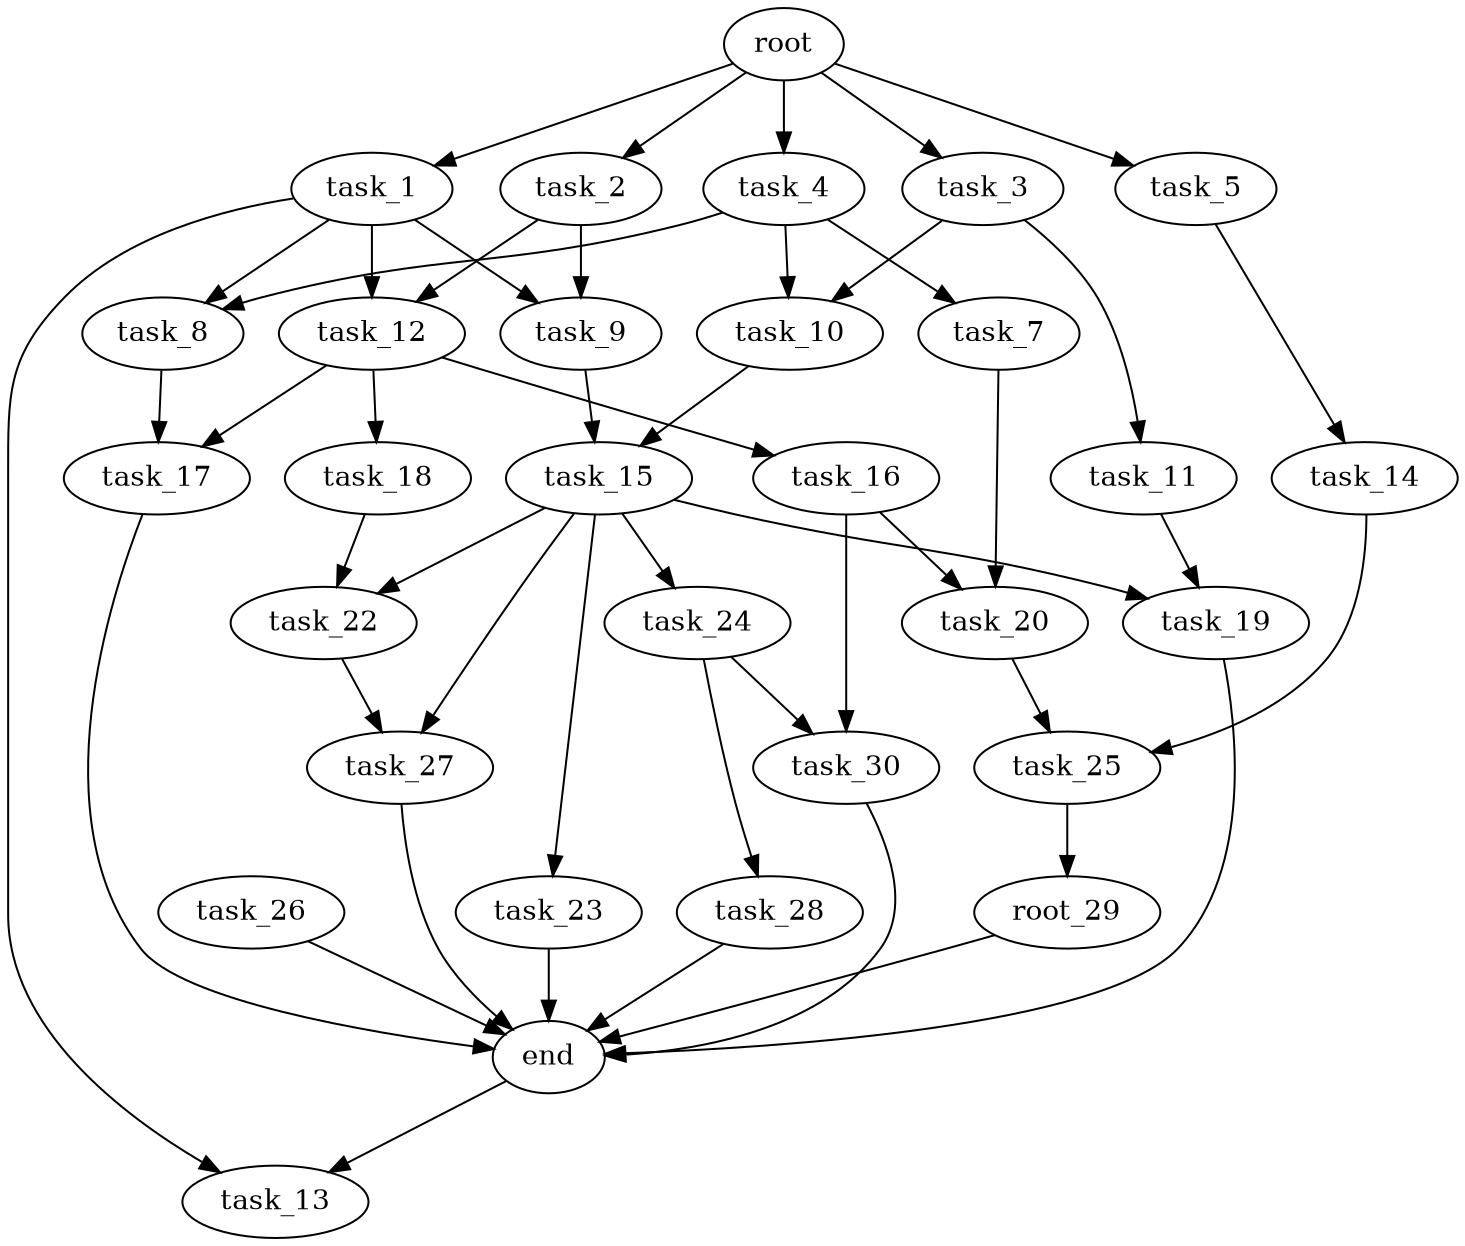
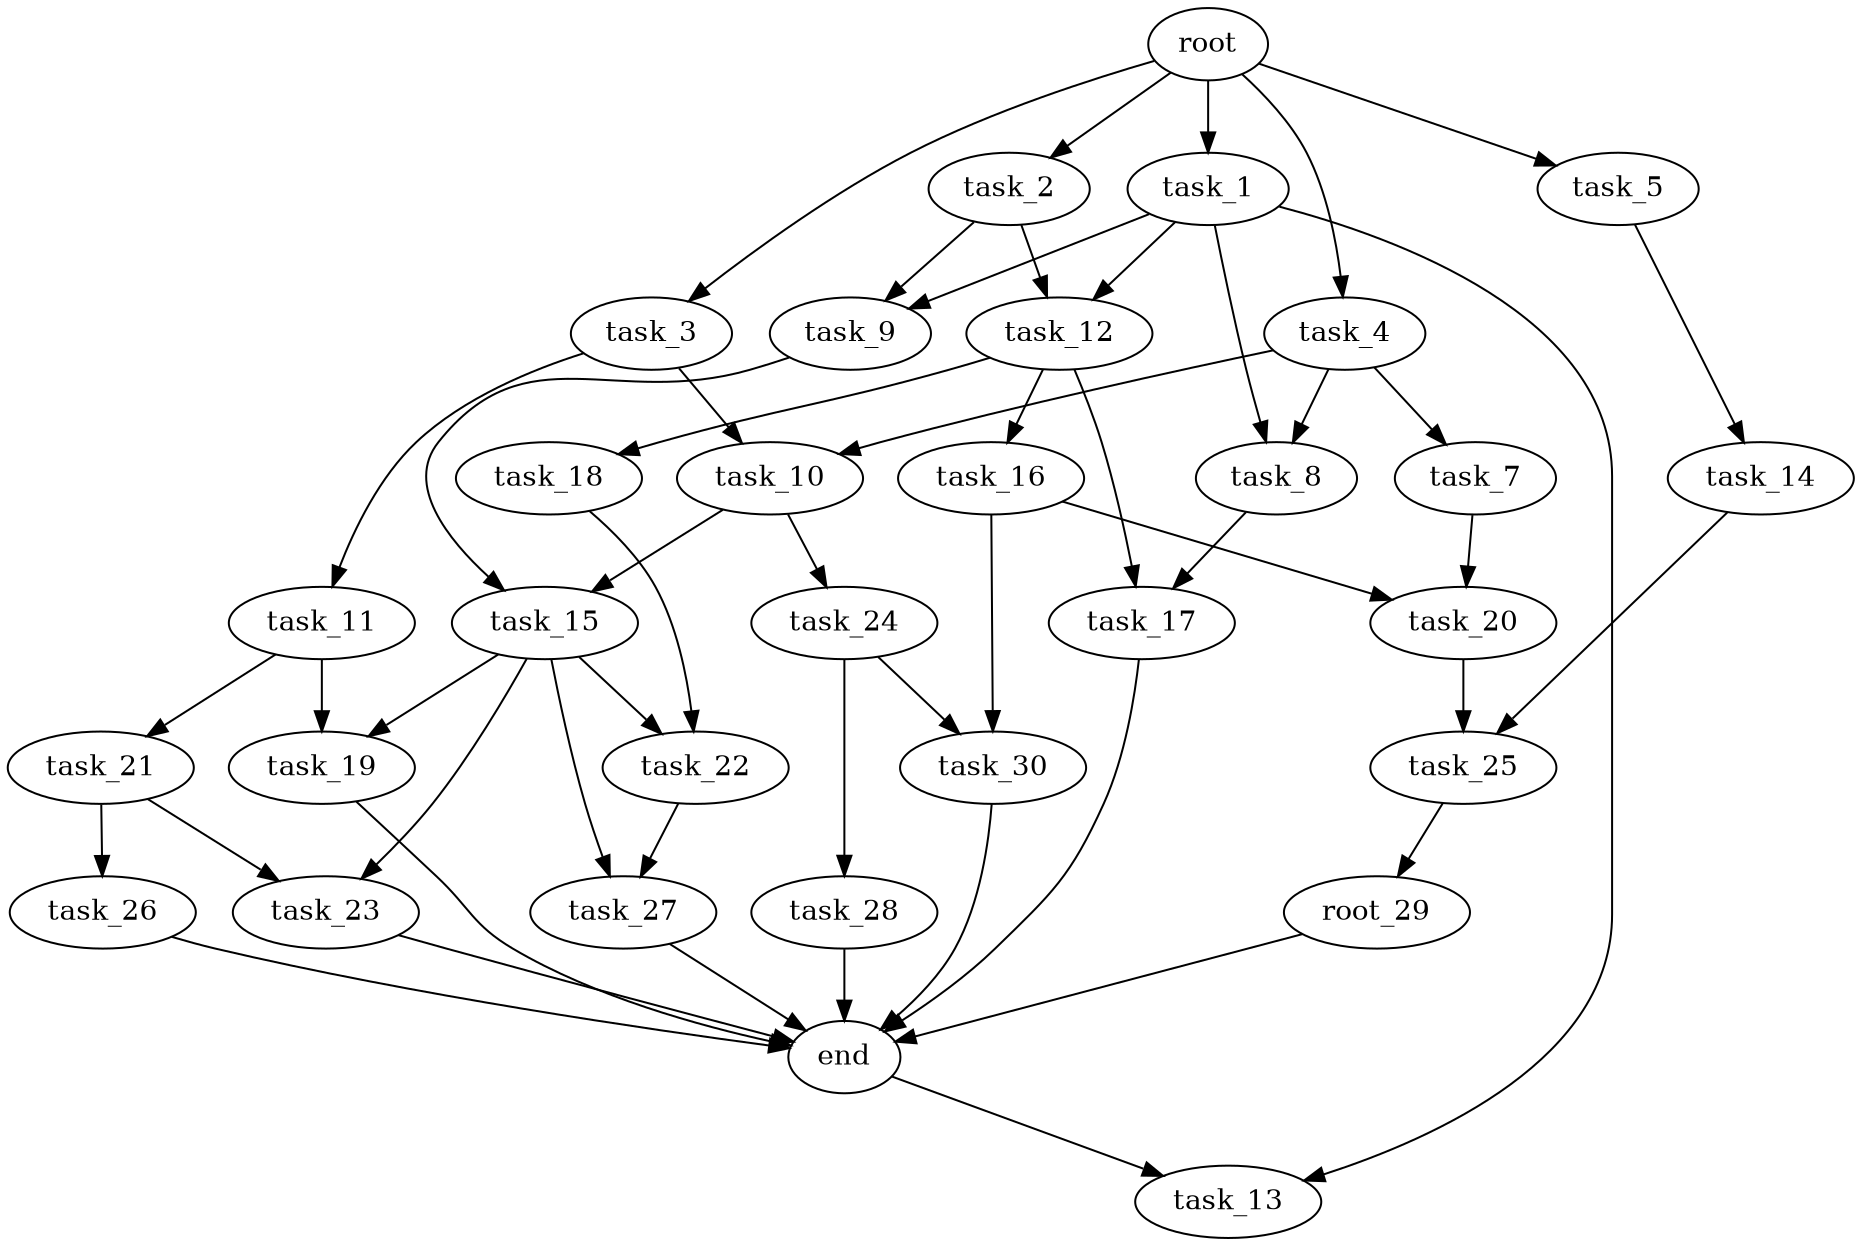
edge "task_15" -> "task_24": now "task_10" -> "task_24"
node "task_21": added
